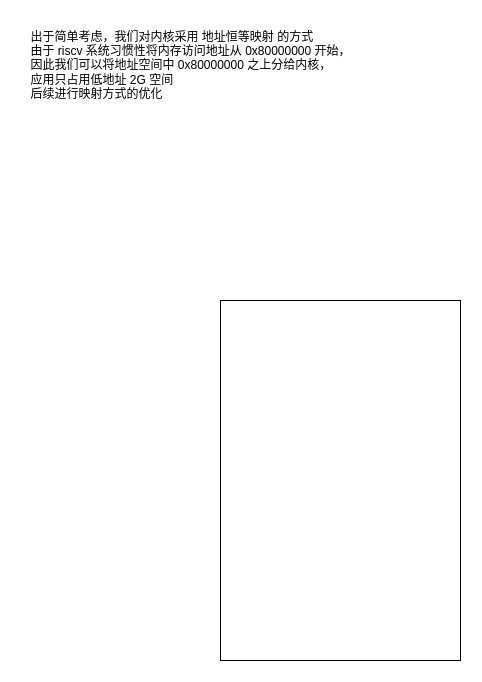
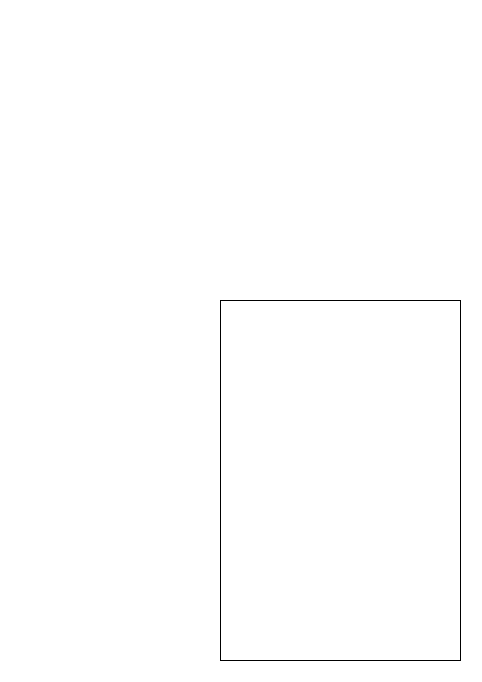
node "出于简单考虑，我们对内核采用 地址恒等映射 的方式 由于 riscv 系统习惯性将内存访问地址从 0x80000000 开始， 因此我们可以将地址空间中 0x80000000 之上分给内核， 应用只占用低地址 2G 空间 后续进行映射方式的优化": removed
